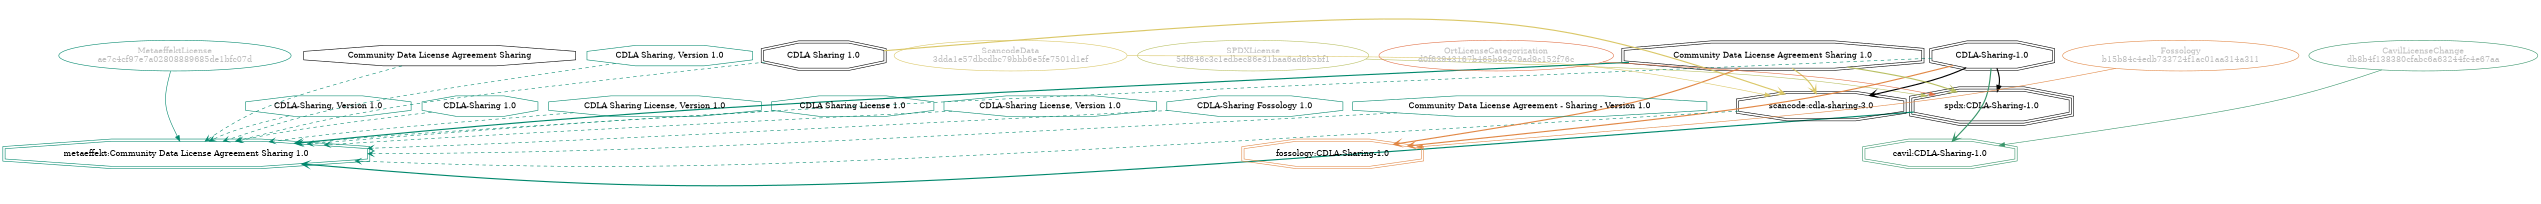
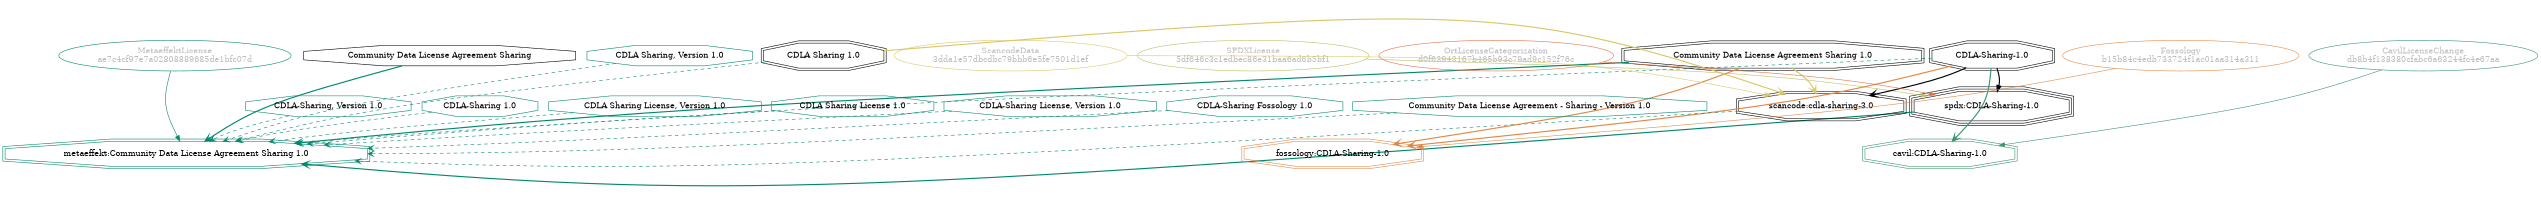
edge "Community Data License Agreement Sharing 1.0" -> "spdx:CDLA-Sharing-1.0": removed
edge "Community Data License Agreement Sharing" -> "metaeffekt:Community Data License Agreement Sharing 1.0": style dashed -> bold
